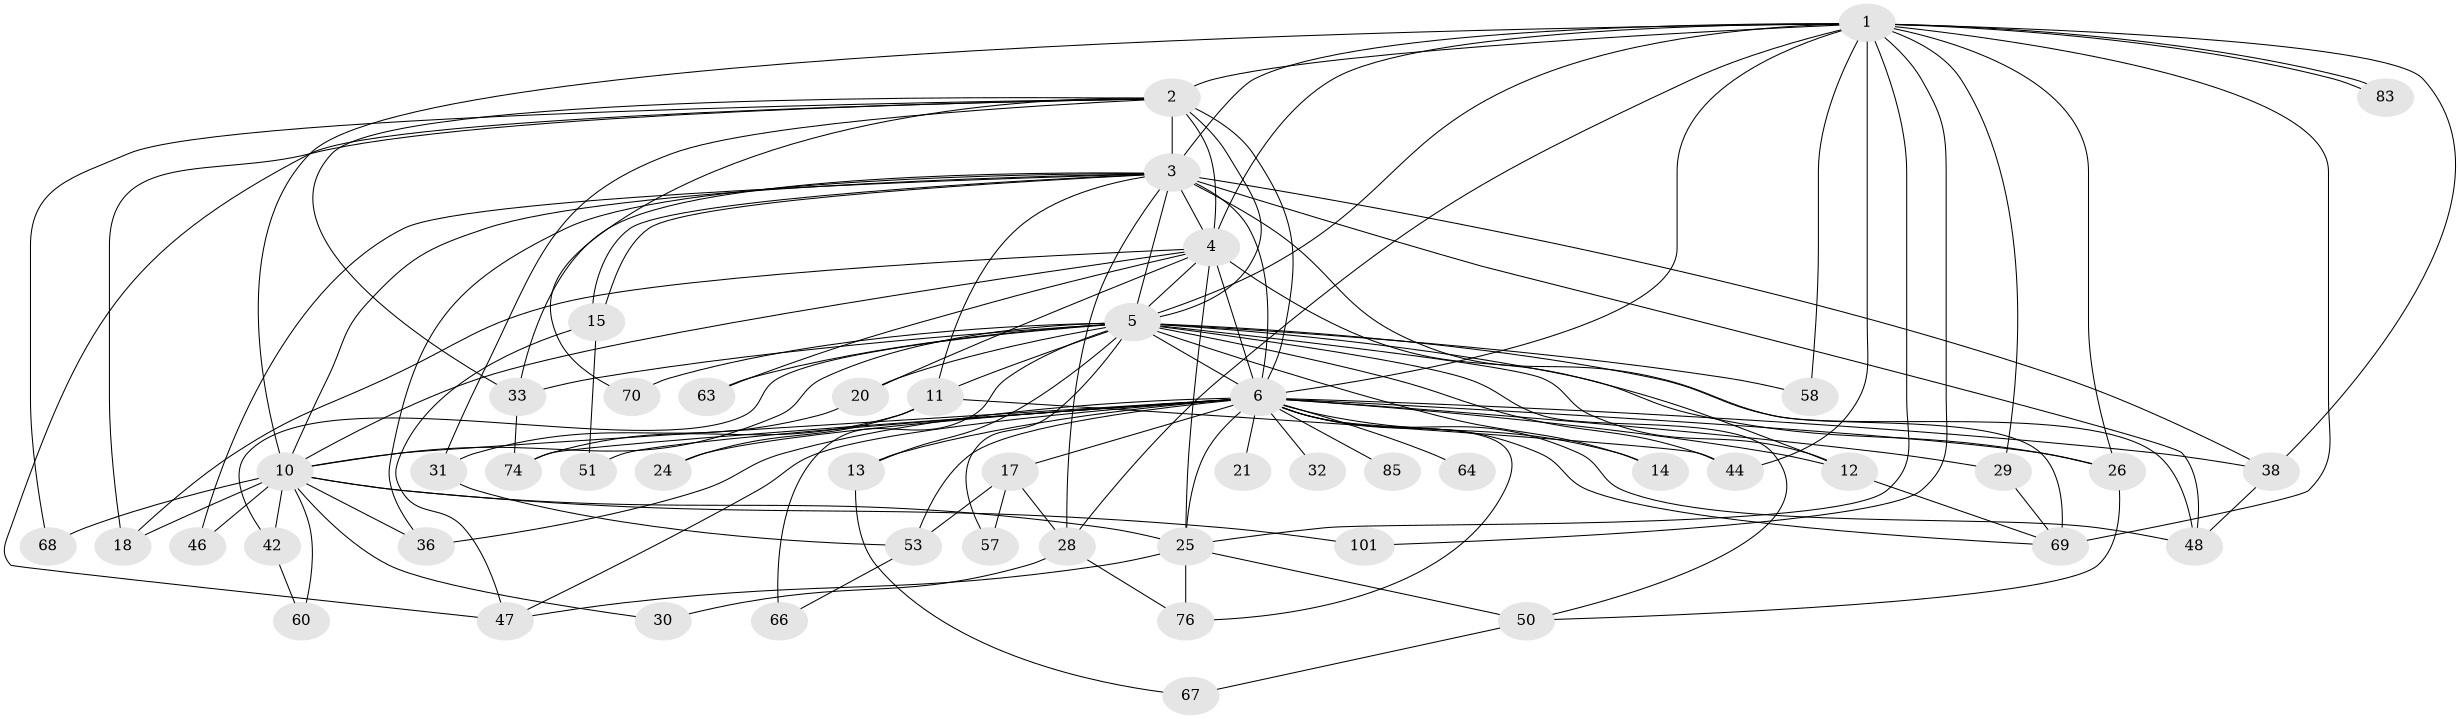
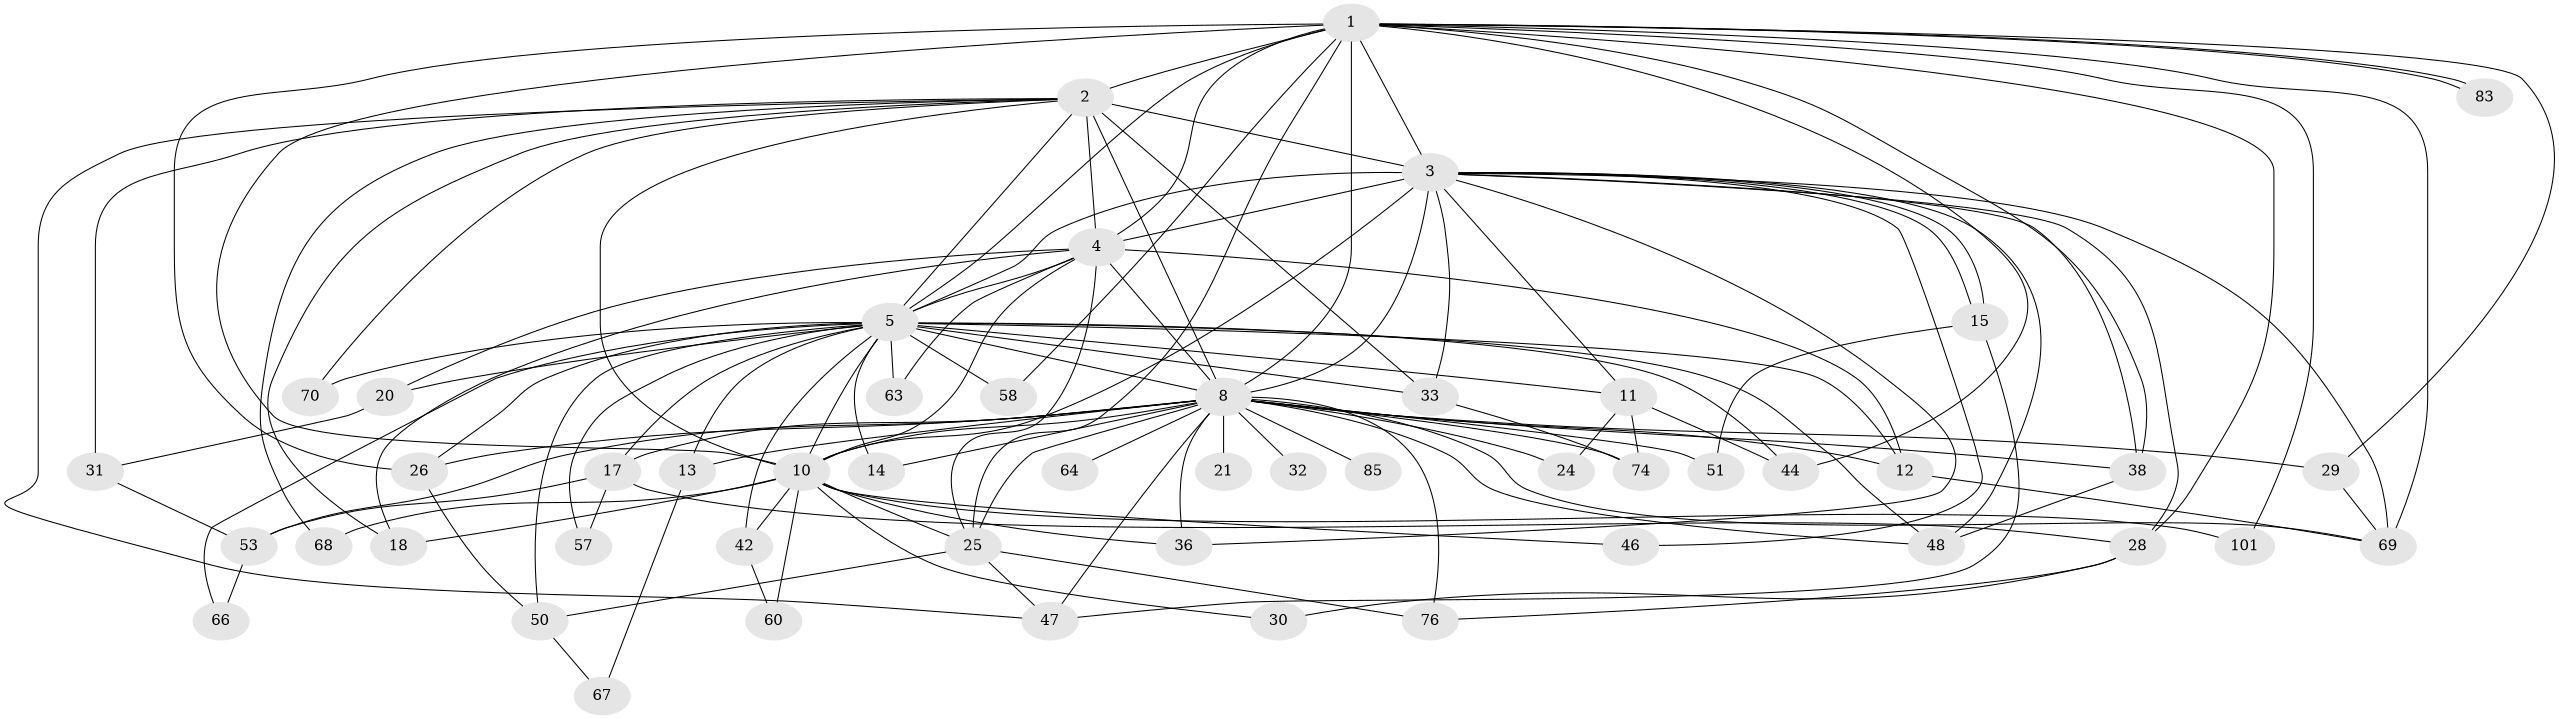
edge "2" -- "10": added
edge "5" -- "17": added
node "6": label "6" -> "8"
